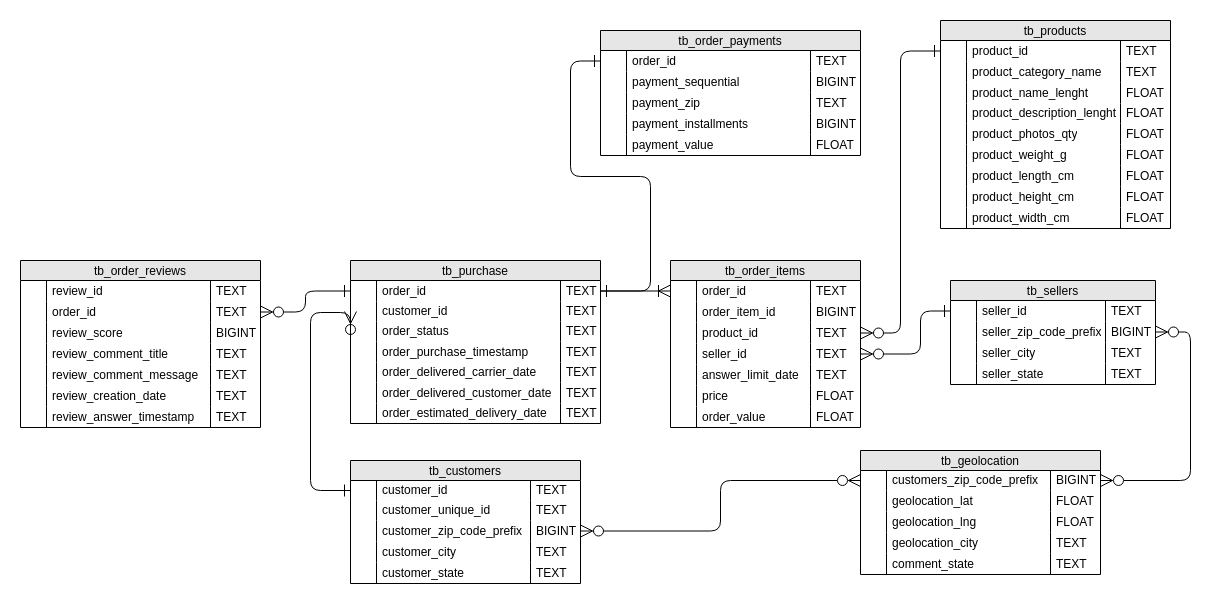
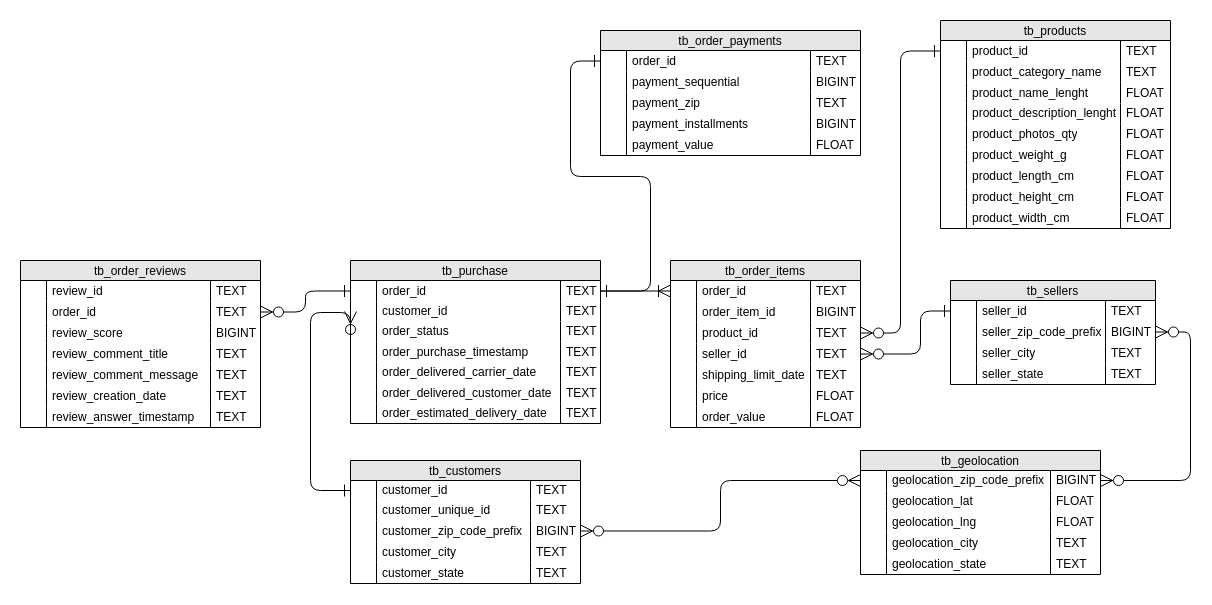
node "answer_limit_date": label "answer_limit_date" -> "shipping_limit_date"
node "customers_zip_code_prefix": label "customers_zip_code_prefix" -> "geolocation_zip_code_prefix"
node "comment_state": label "comment_state" -> "geolocation_state"
